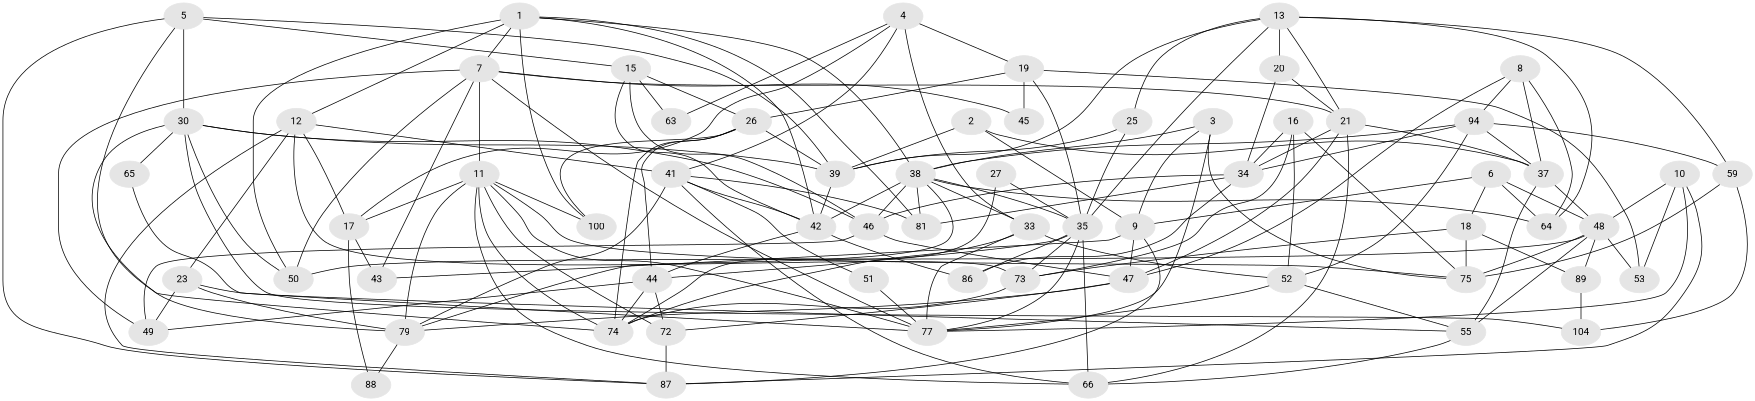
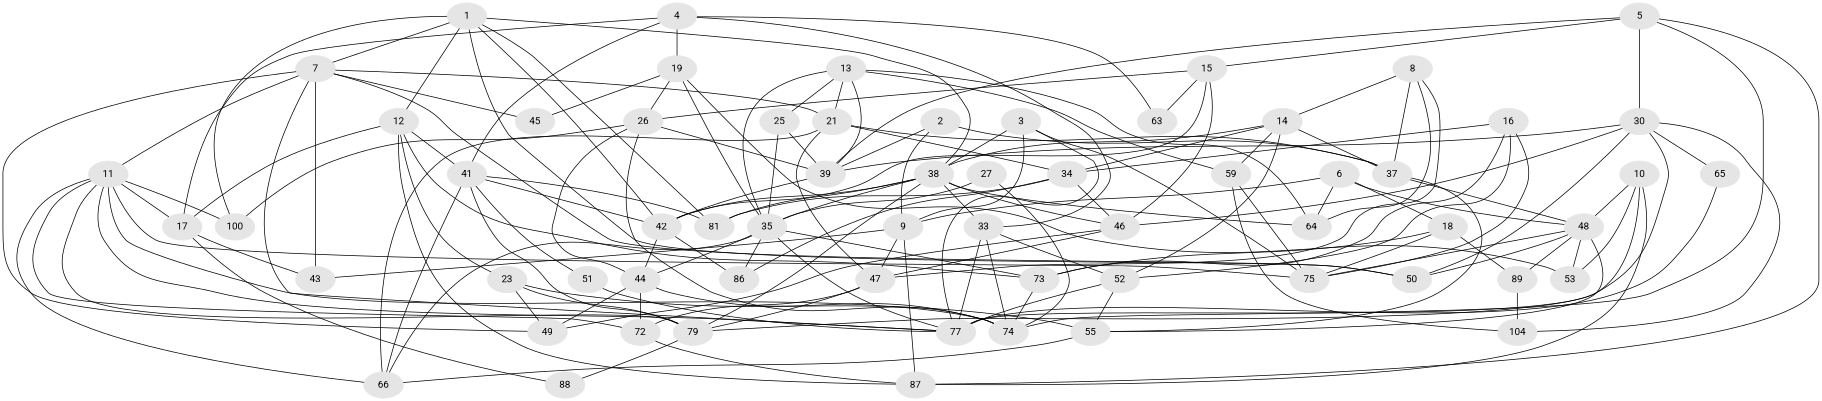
node "20": removed
node "94": label "94" -> "14"
